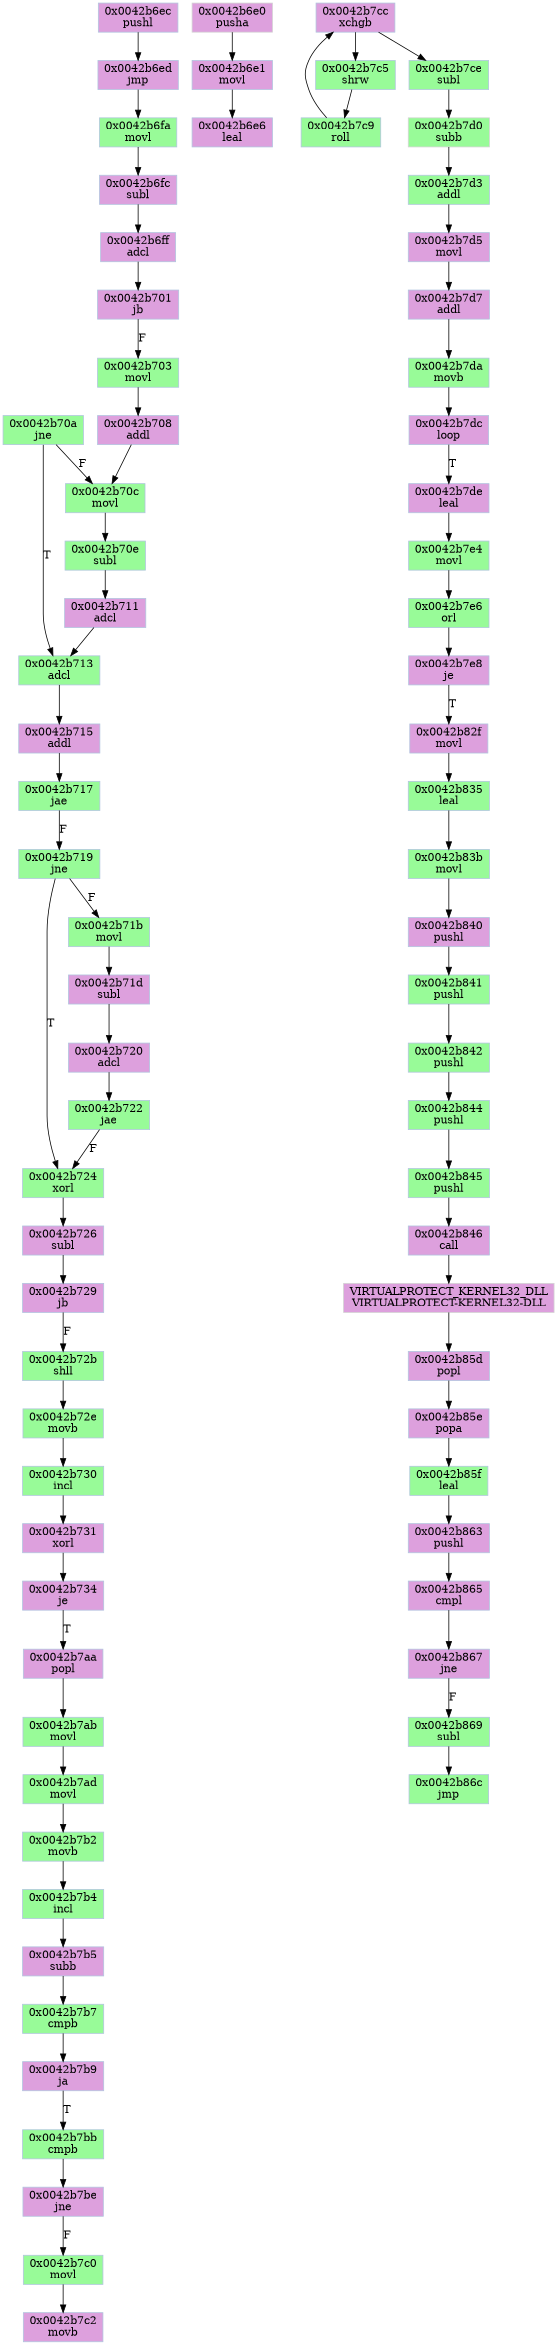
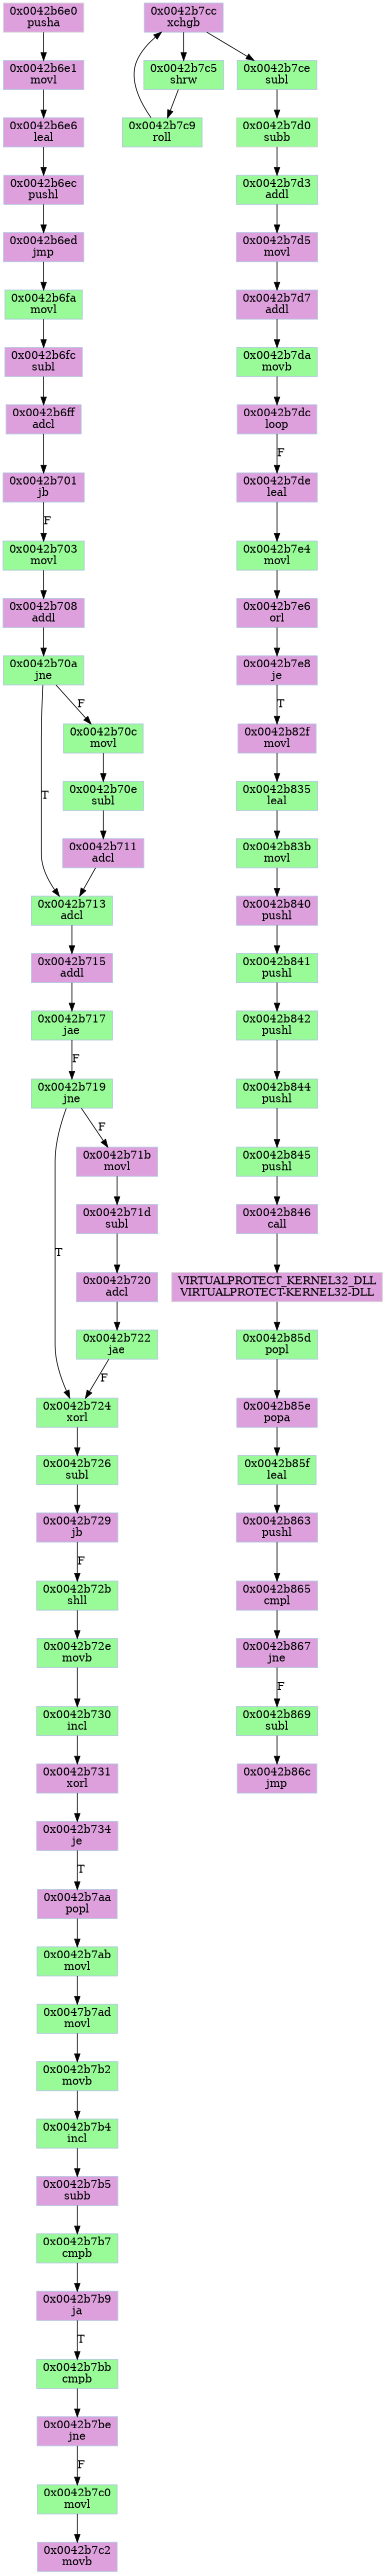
edge "0x0042b6e6 leal" -> "0x0042b6ec pushl": added
edge "0x0042b708 addl" -> "0x0042b70c movl": now "0x0042b708 addl" -> "0x0042b70a jne"
edge "0x0042b7dc loop" -> "0x0042b7de leal": label "T" -> "F"
node "0x0042b7e6 orl": fillcolor palegreen -> plum
node "0x0042b71b movl": fillcolor palegreen -> plum
node "0x0042b726 subl": fillcolor plum -> palegreen
node "0x0042b85d popl": fillcolor plum -> palegreen
node "0x0042b7ad movl": label "0x0042b7ad movl" -> "0x0047b7ad movl"
node "0x0042b86c jmp": fillcolor palegreen -> plum
